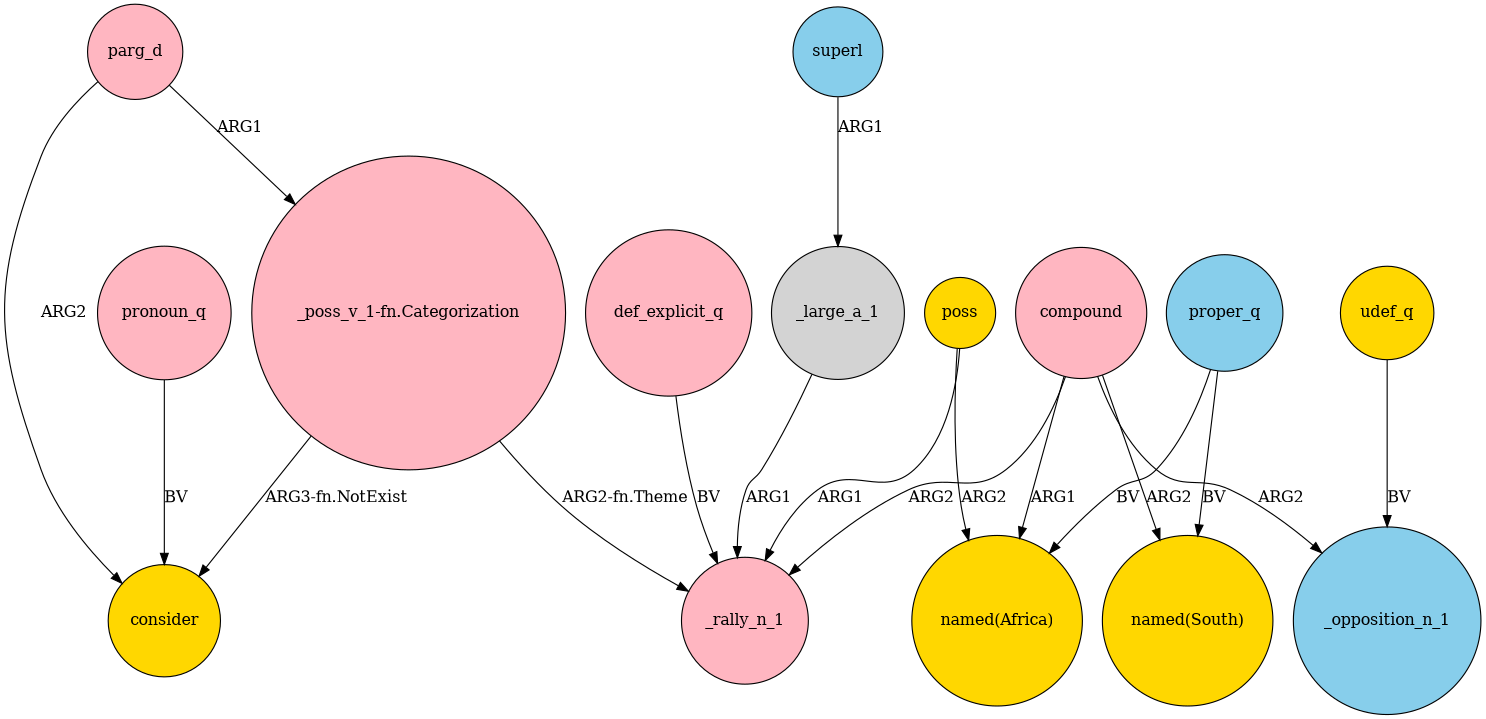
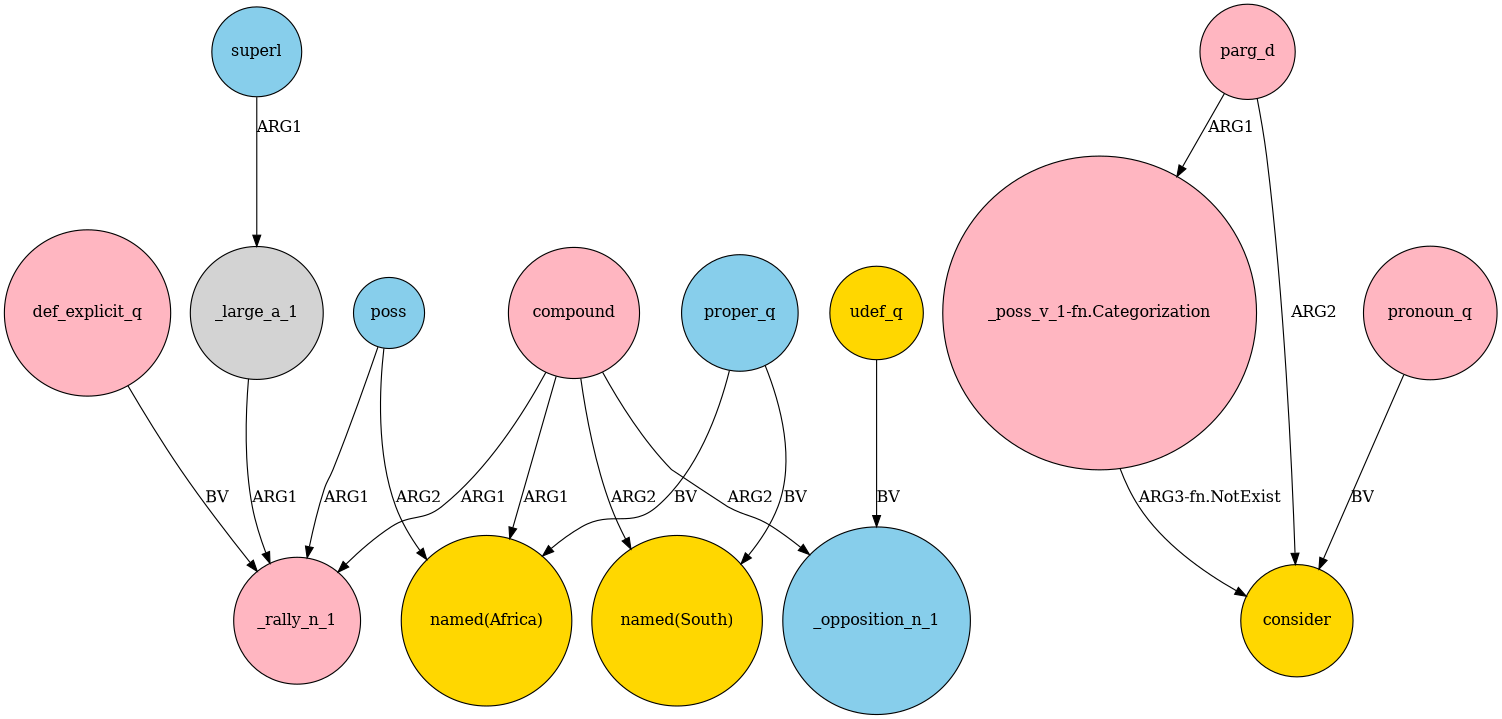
node "poss": fillcolor gold -> skyblue
edge "compound" -> "_rally_n_1": label "ARG2" -> "ARG1"
edge "_poss_v_1-fn.Categorization" -> "_rally_n_1": removed, label "ARG2-fn.Theme"
